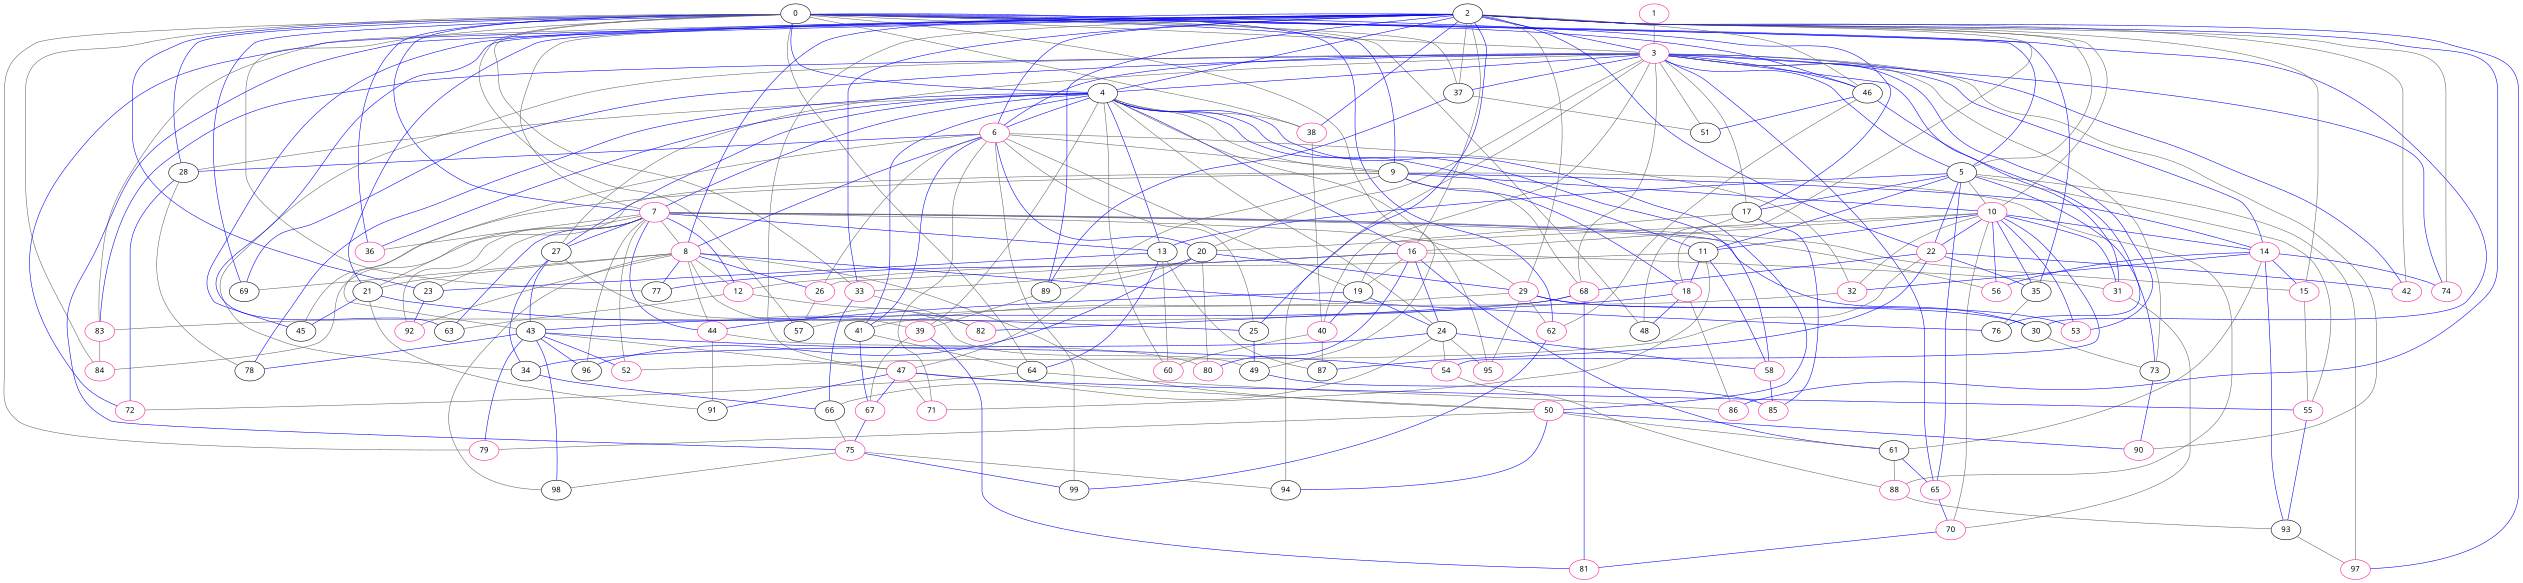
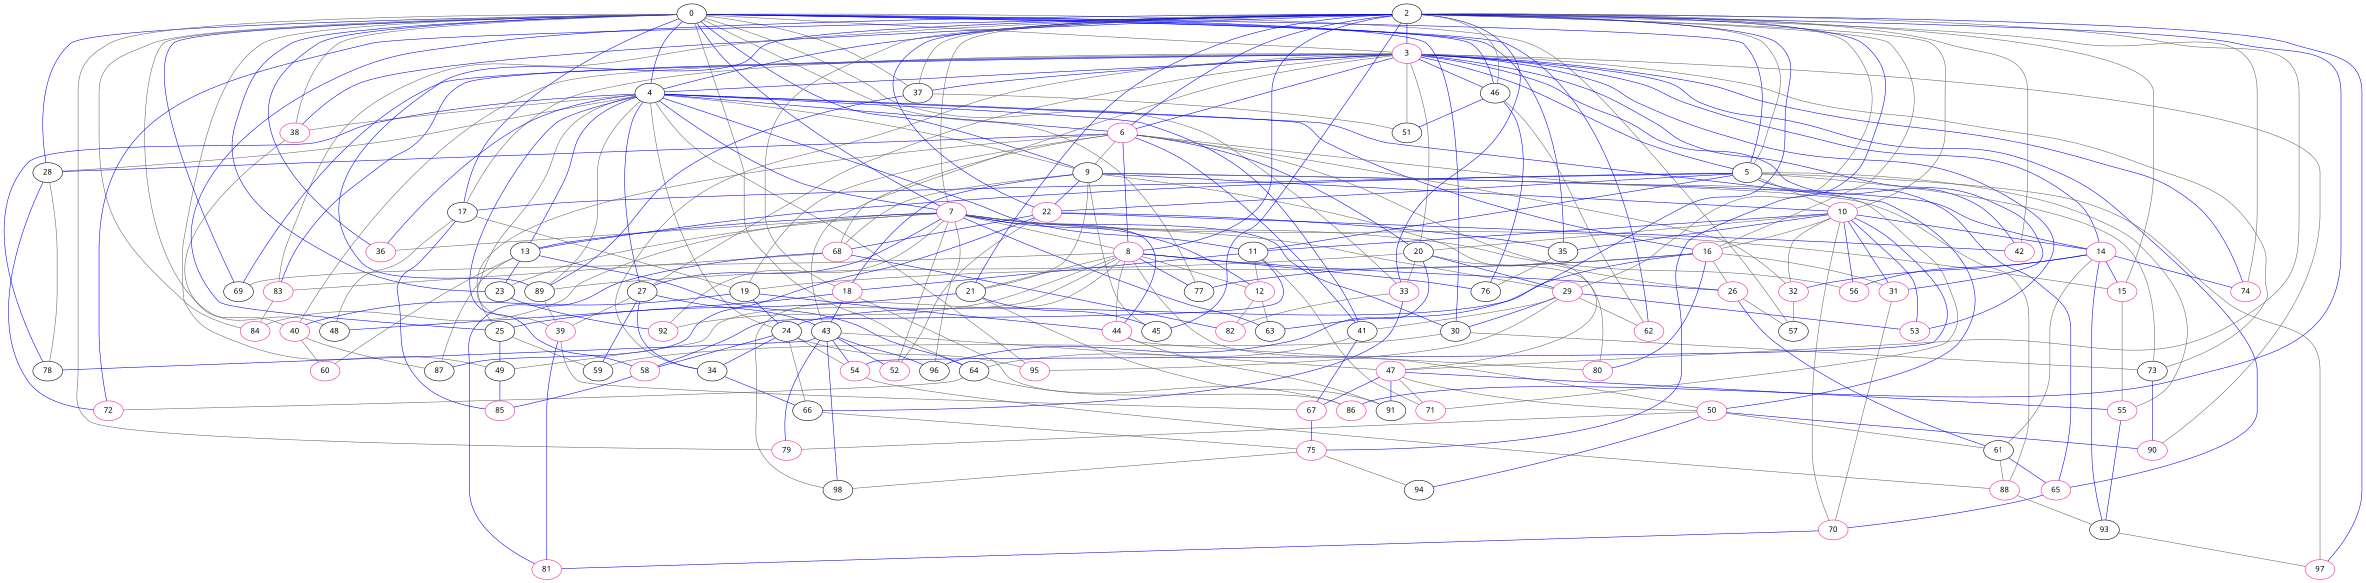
node "1": removed
edge "3" -- "94": removed
edge "4" -- "60": now "4" -- "89"
edge "10" -- "22": now "9" -- "22"
edge "5" -- "73": color blue -> gray40
node "59": added
edge "16" -- "61": now "26" -- "61"
node "99": removed
